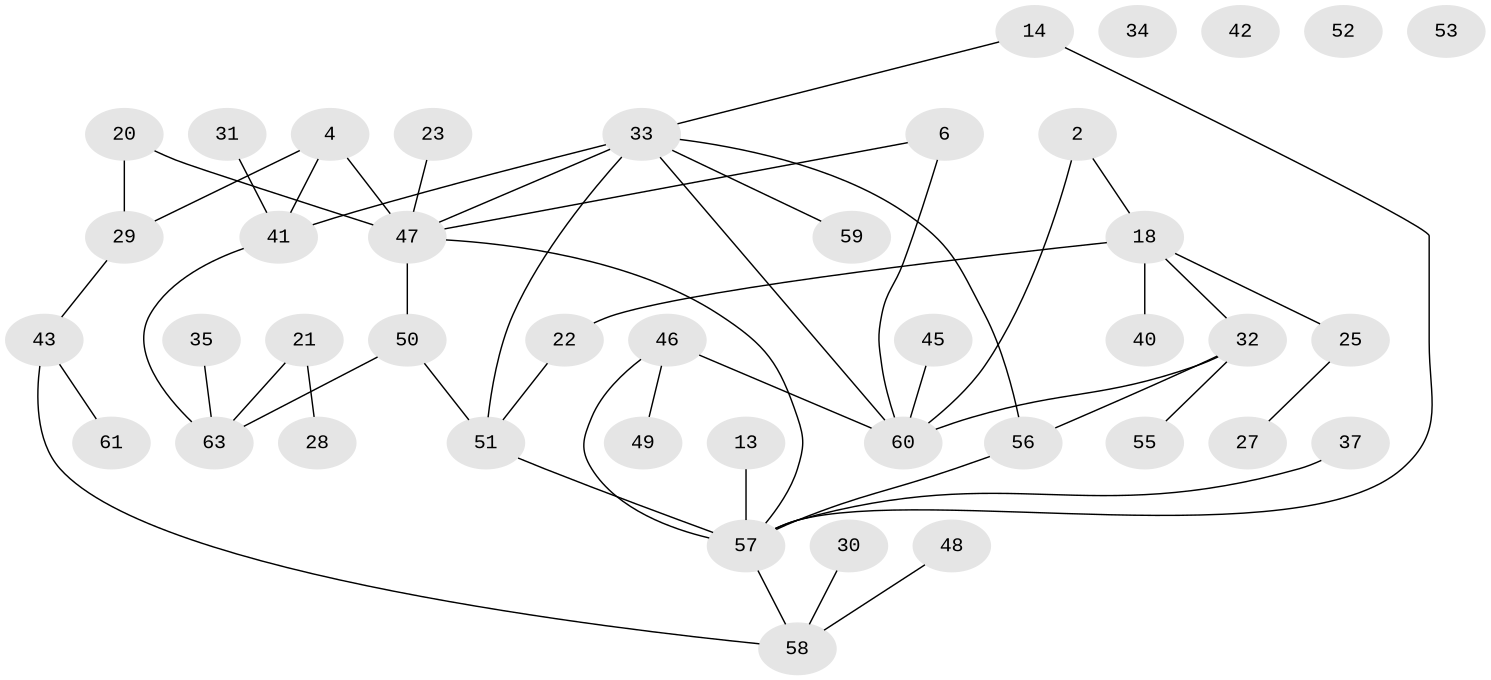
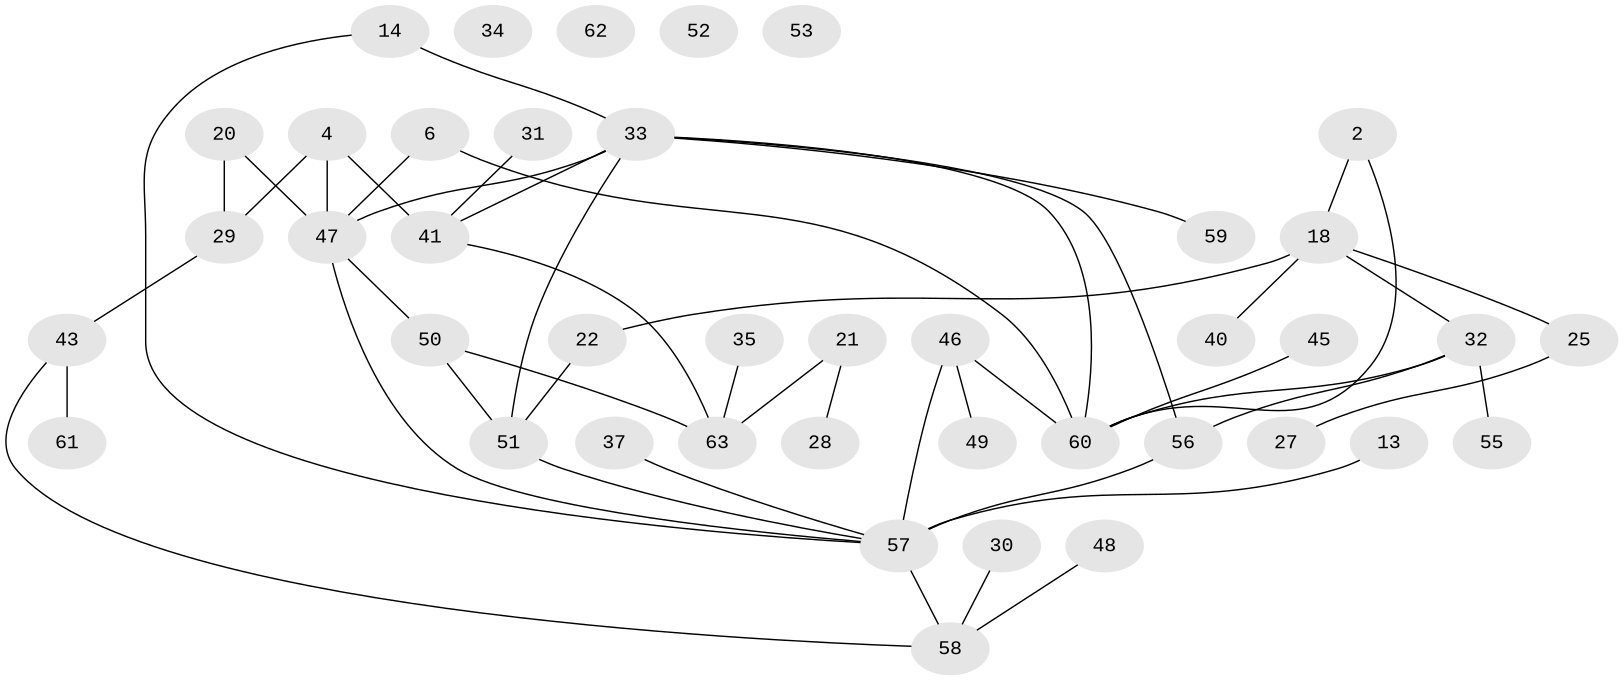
node "42": label "42" -> "62"
node "23": removed
